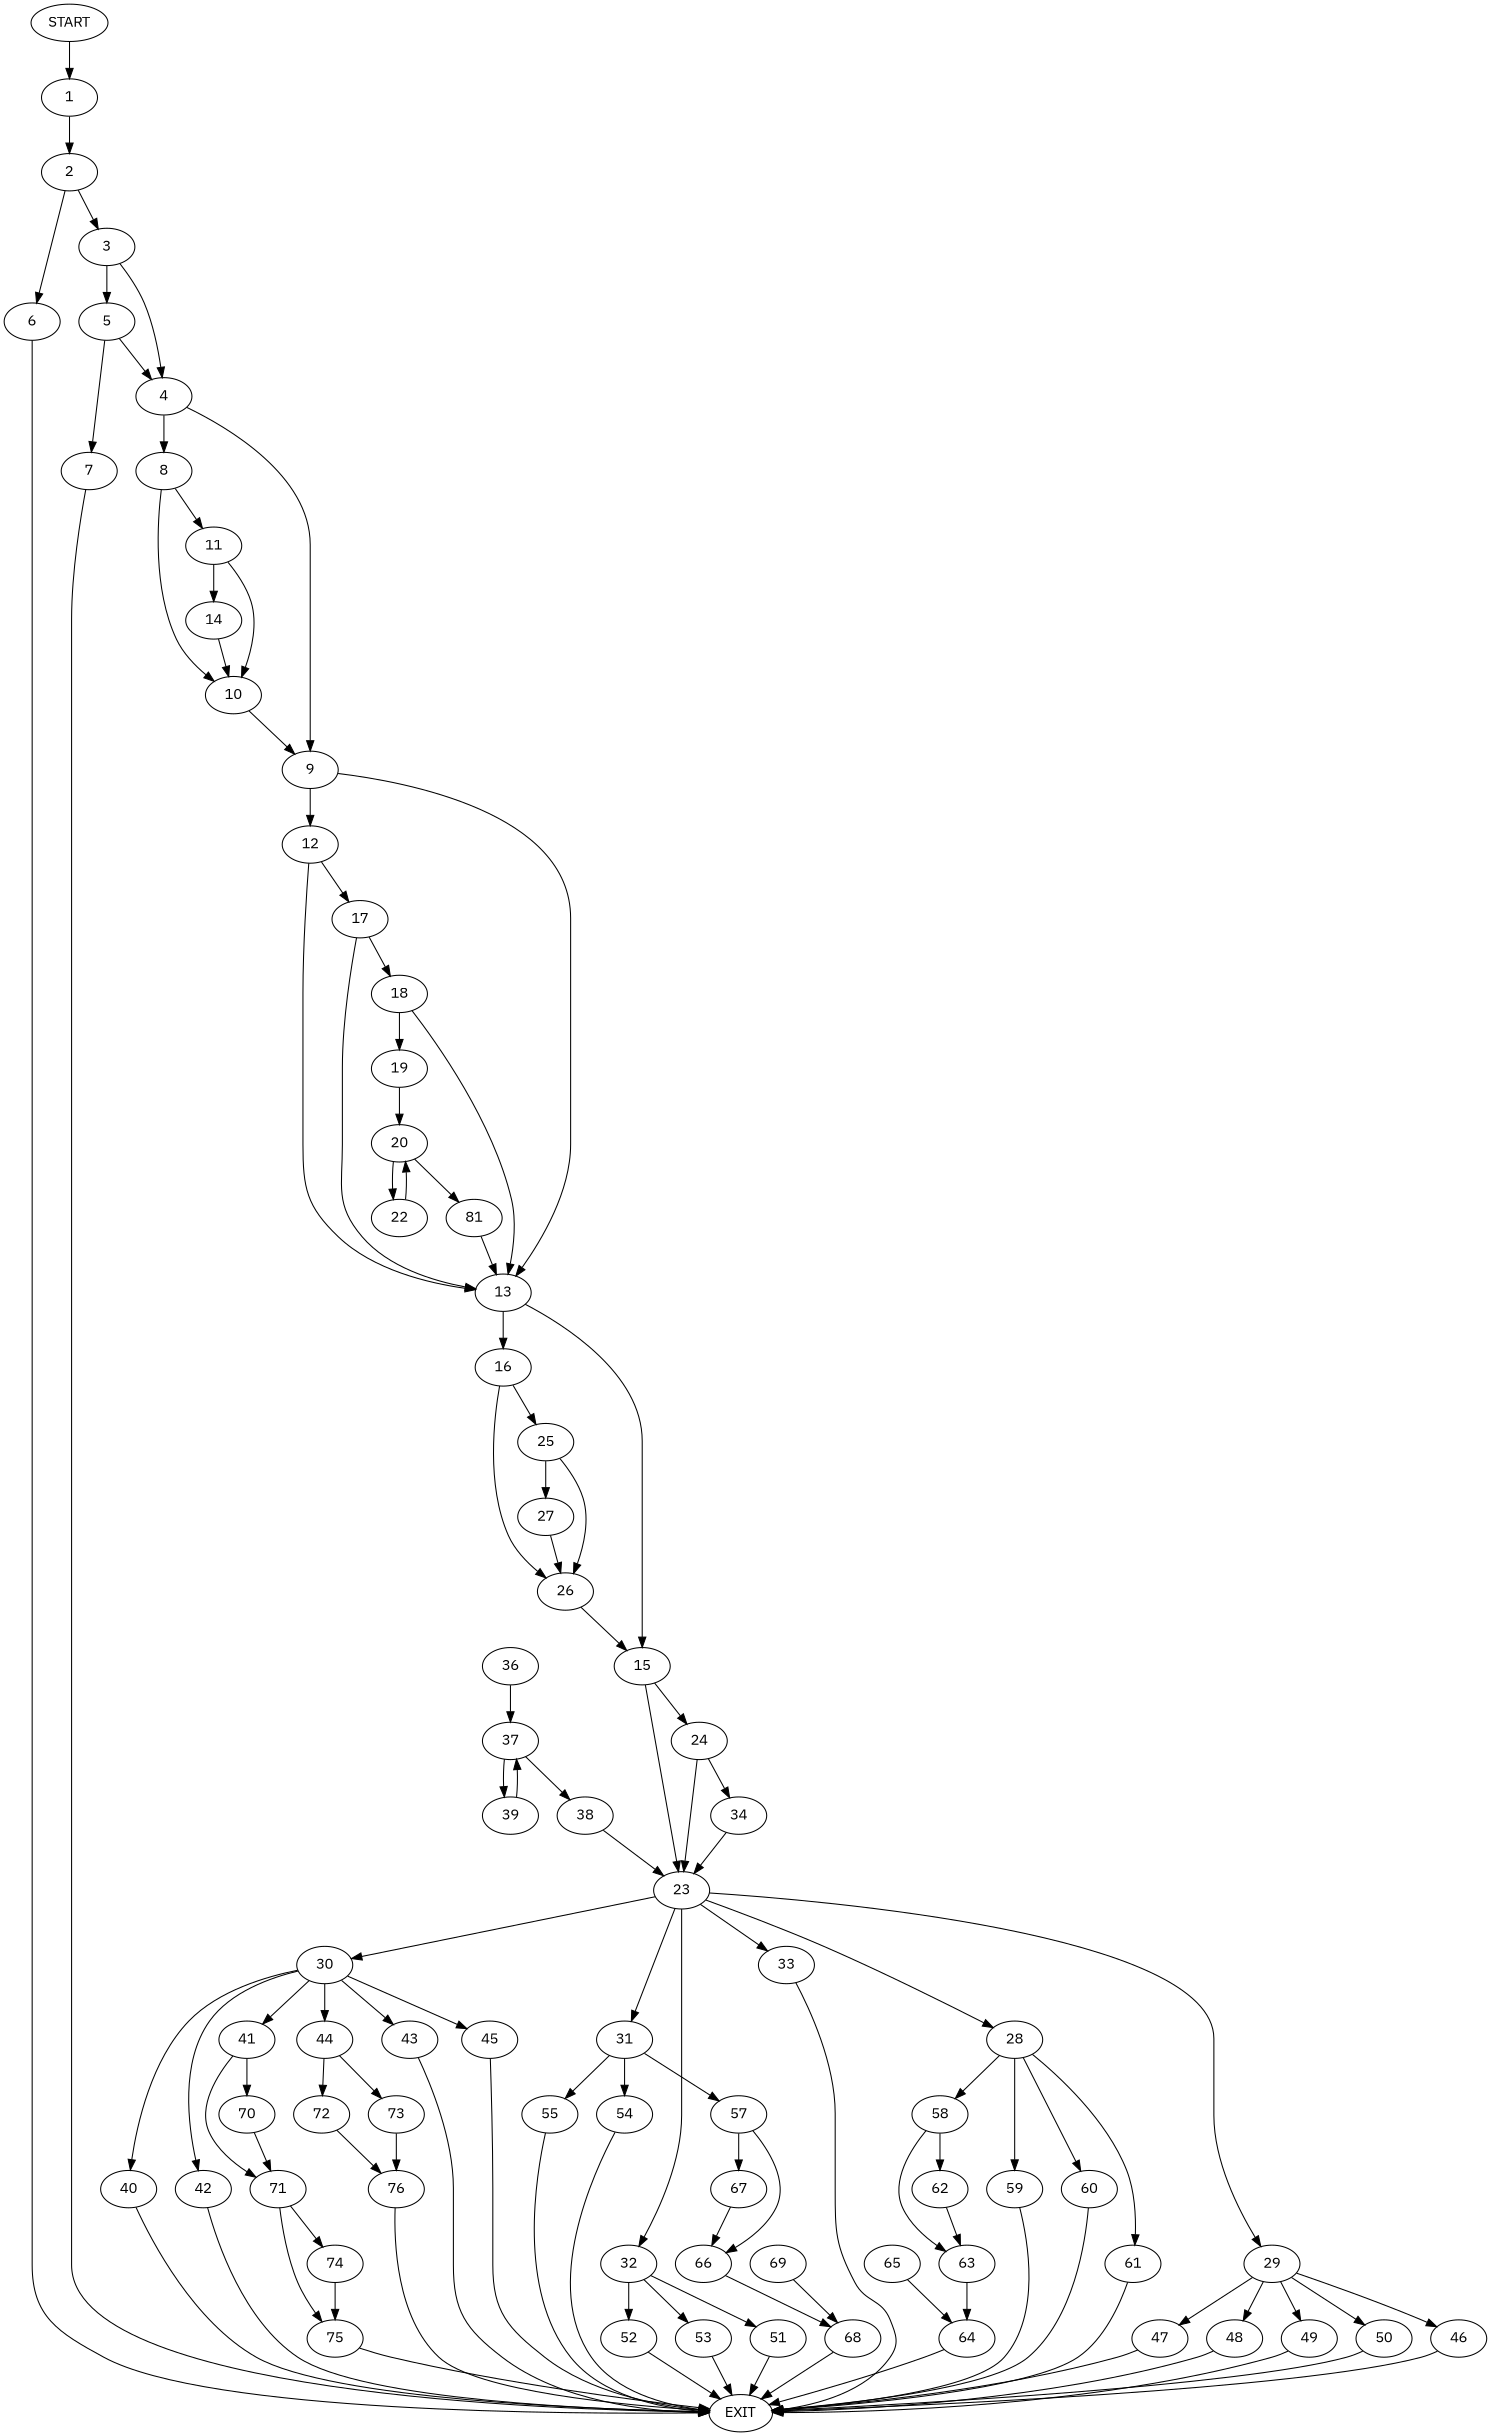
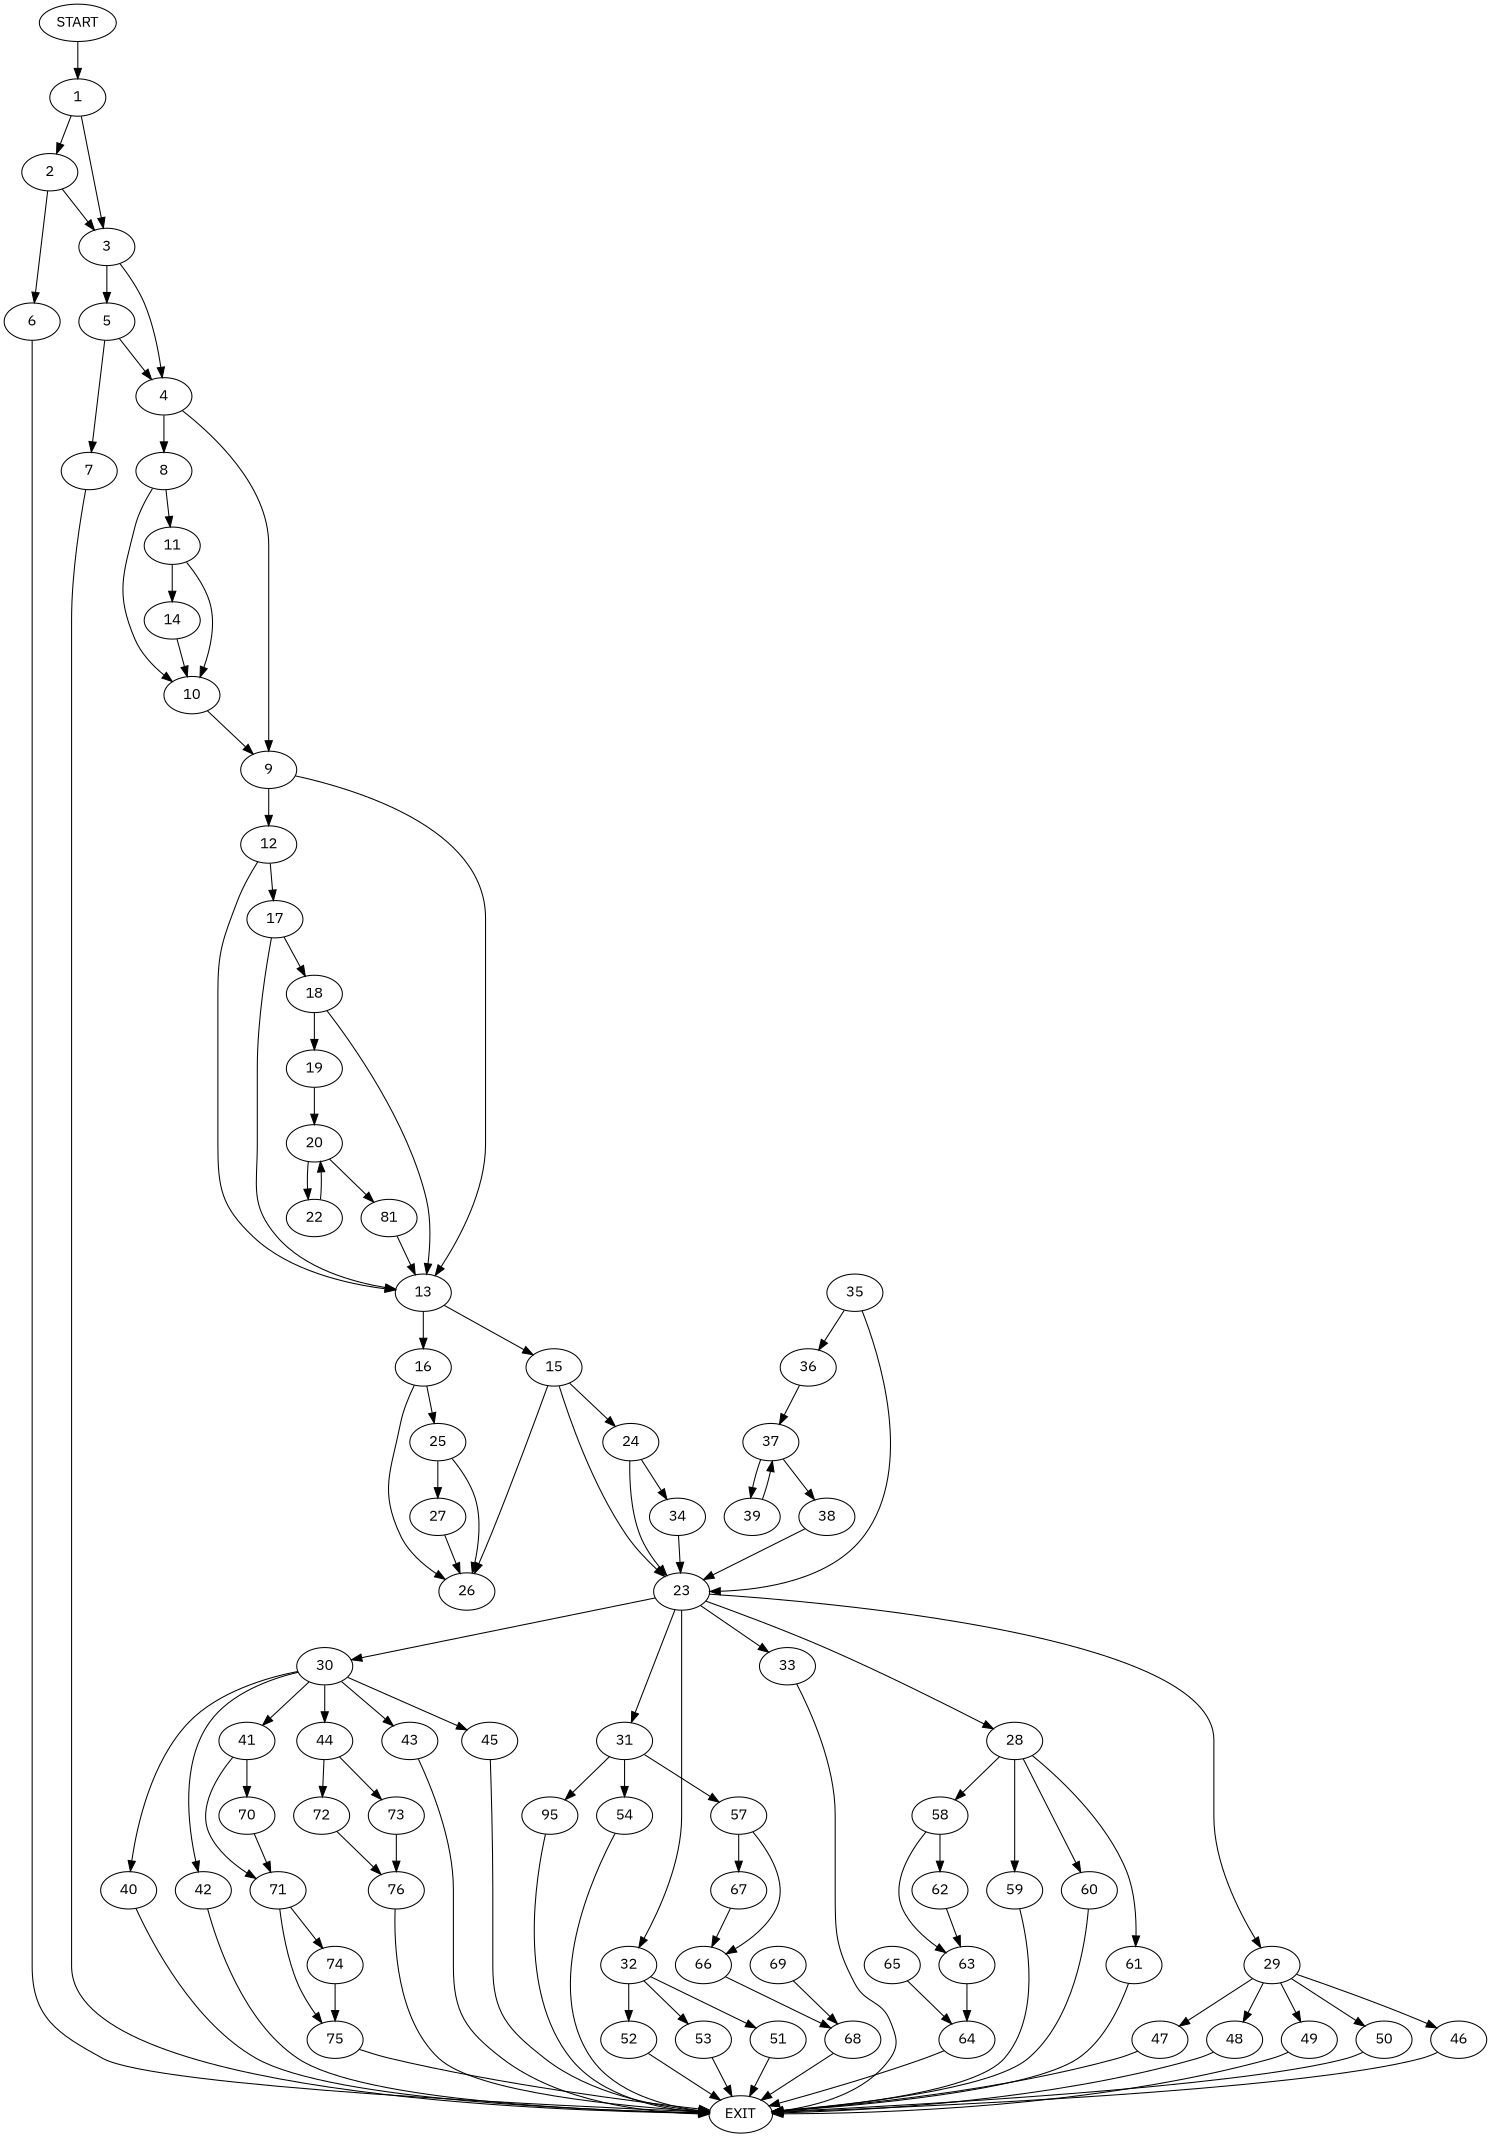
edge "1" -> "3": added
node "35": added
edge "26" -> "15": reversed
node "55": label "55" -> "95"
